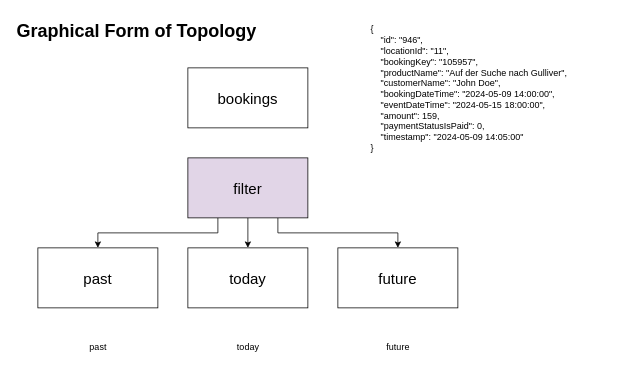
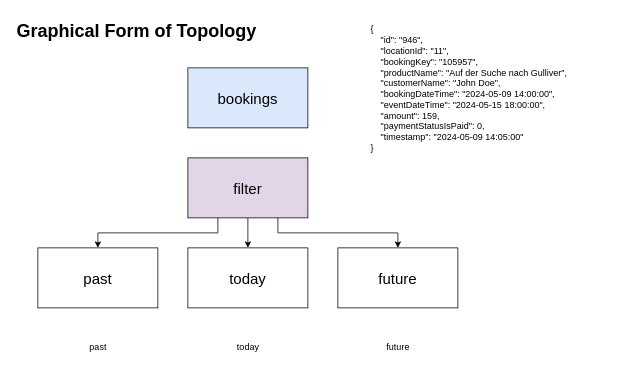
node "bookings": fillcolor #ffffff -> #dae8fc
